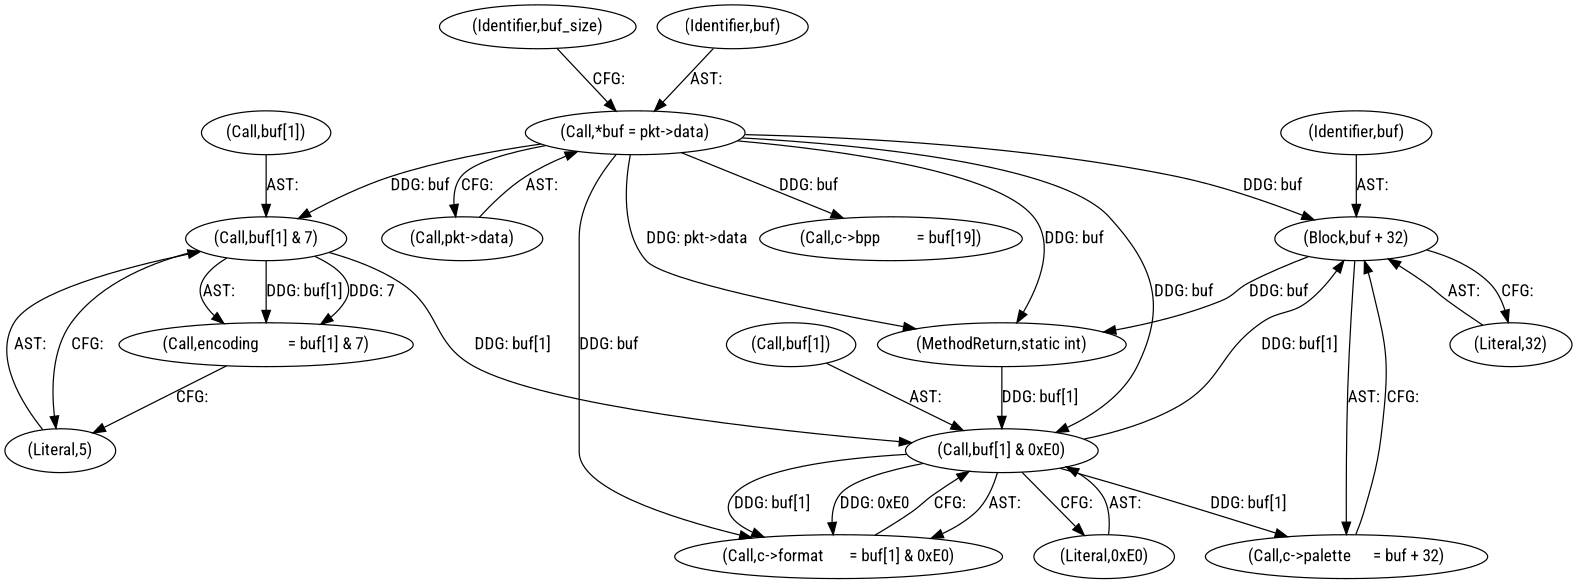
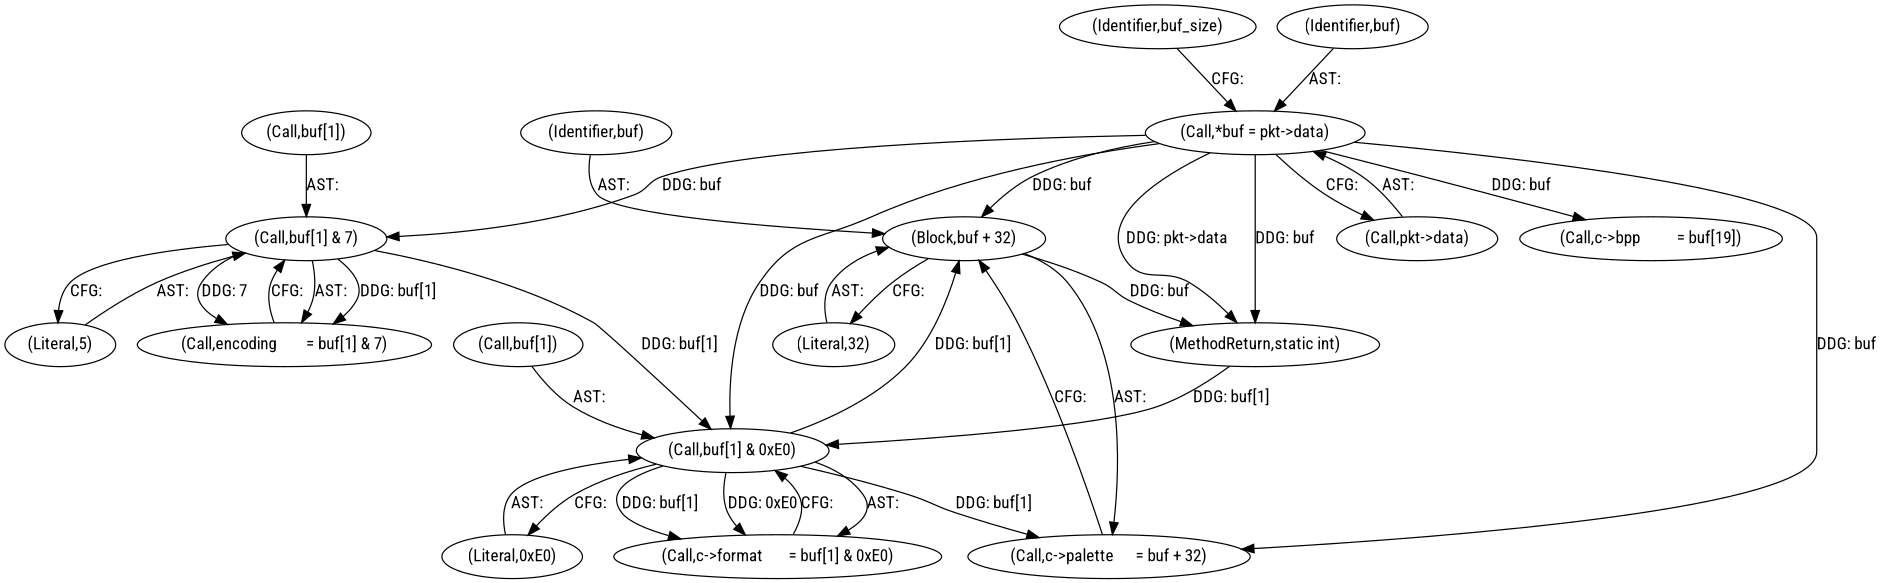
edge "(Call,*buf = pkt->data)" -> "(Call,c->format       = buf[1] & 0xE0)": now "(Call,*buf = pkt->data)" -> "(Call,c->palette      = buf + 32)"
edge "(Call,encoding        = buf[1] & 7)" -> "(Literal,5)": now "(Call,encoding        = buf[1] & 7)" -> "(Call,buf[1] & 7)"
